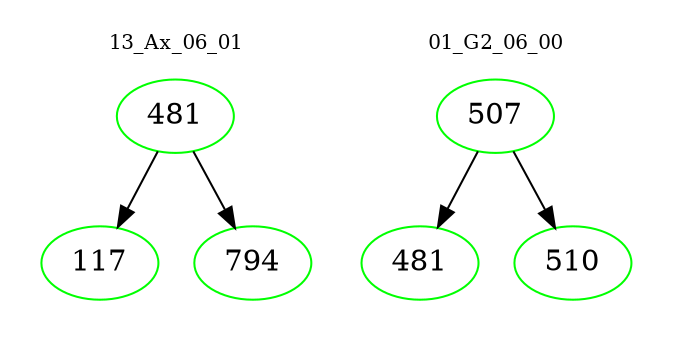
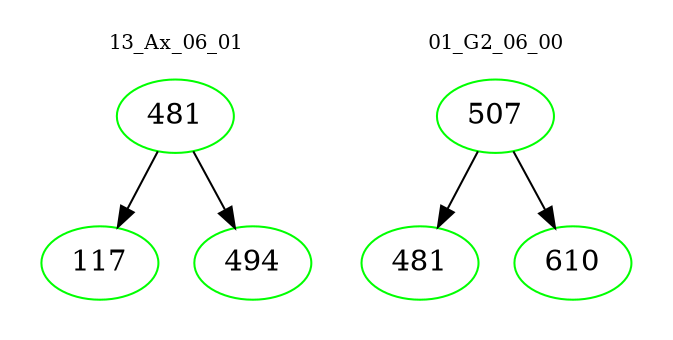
node "794": label "794" -> "494"
node "510": label "510" -> "610"
